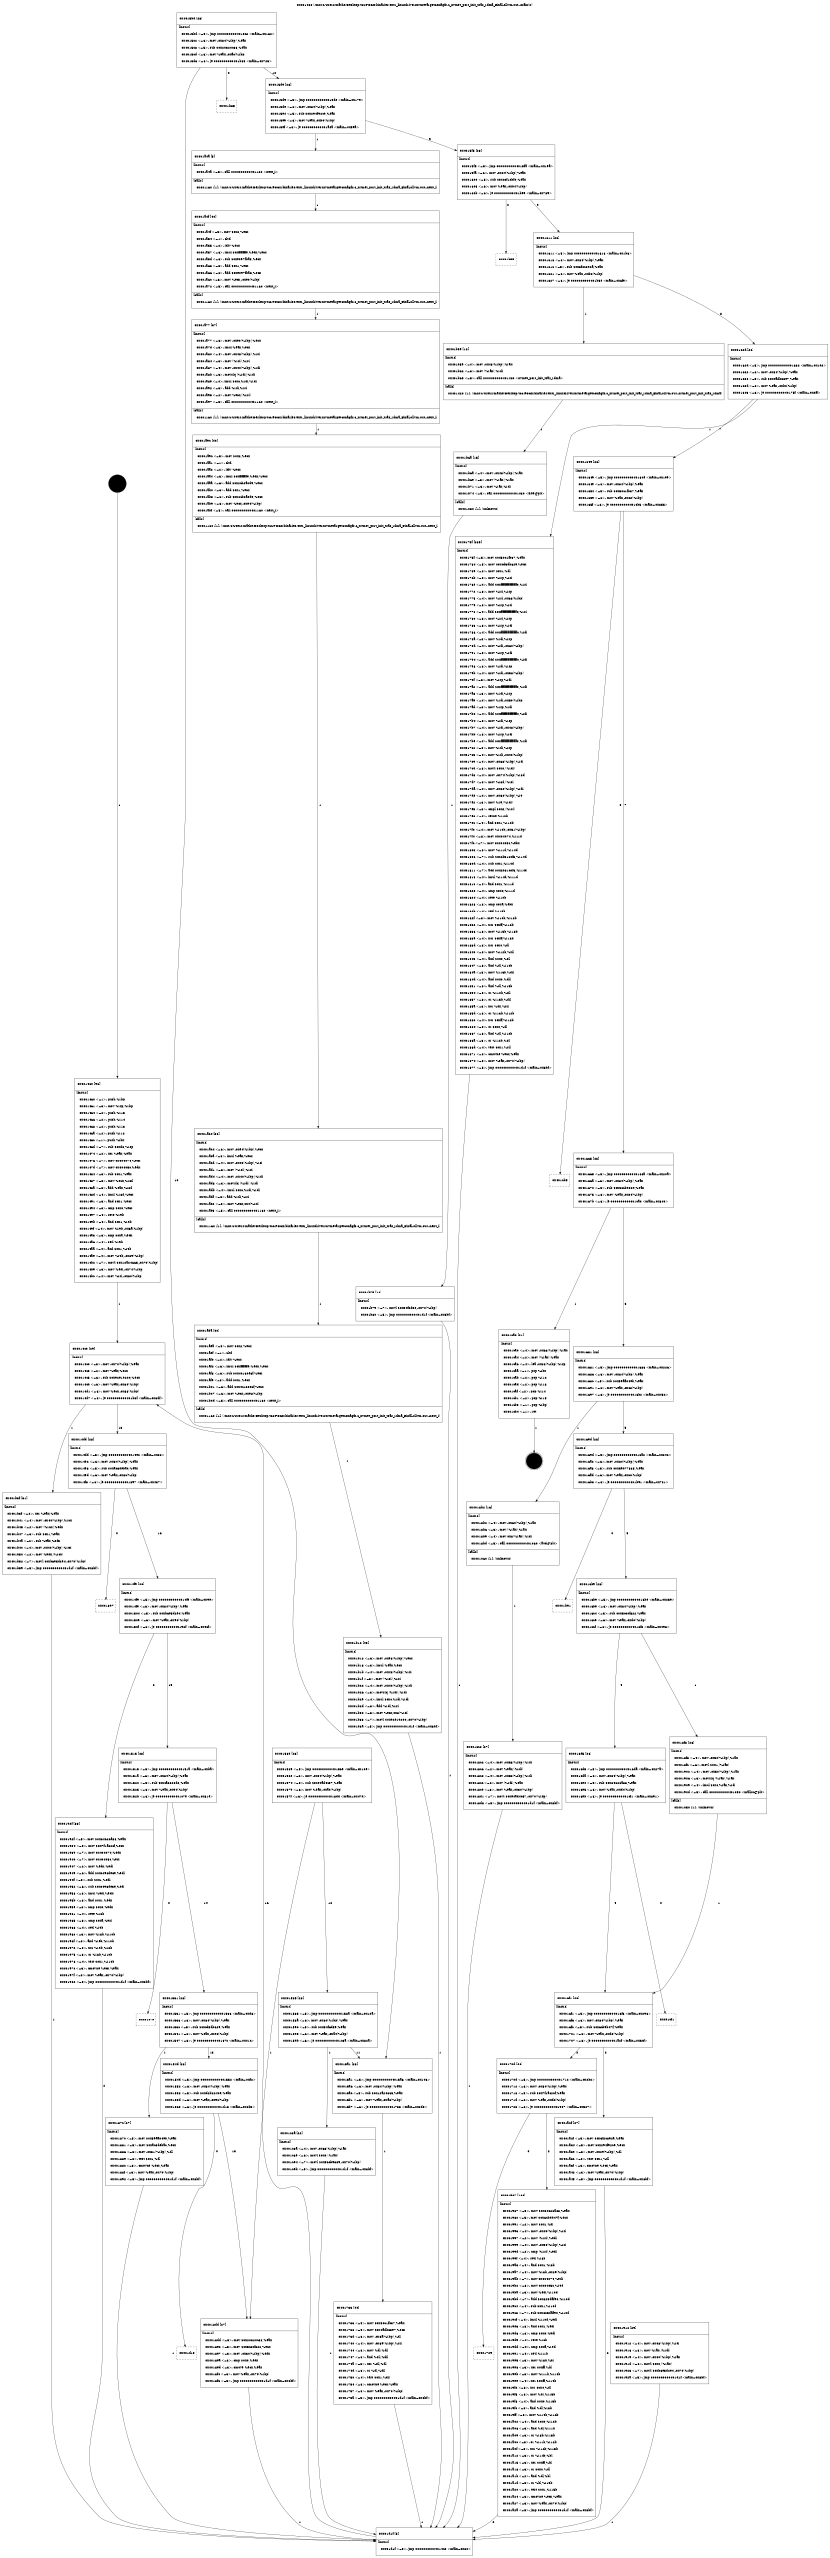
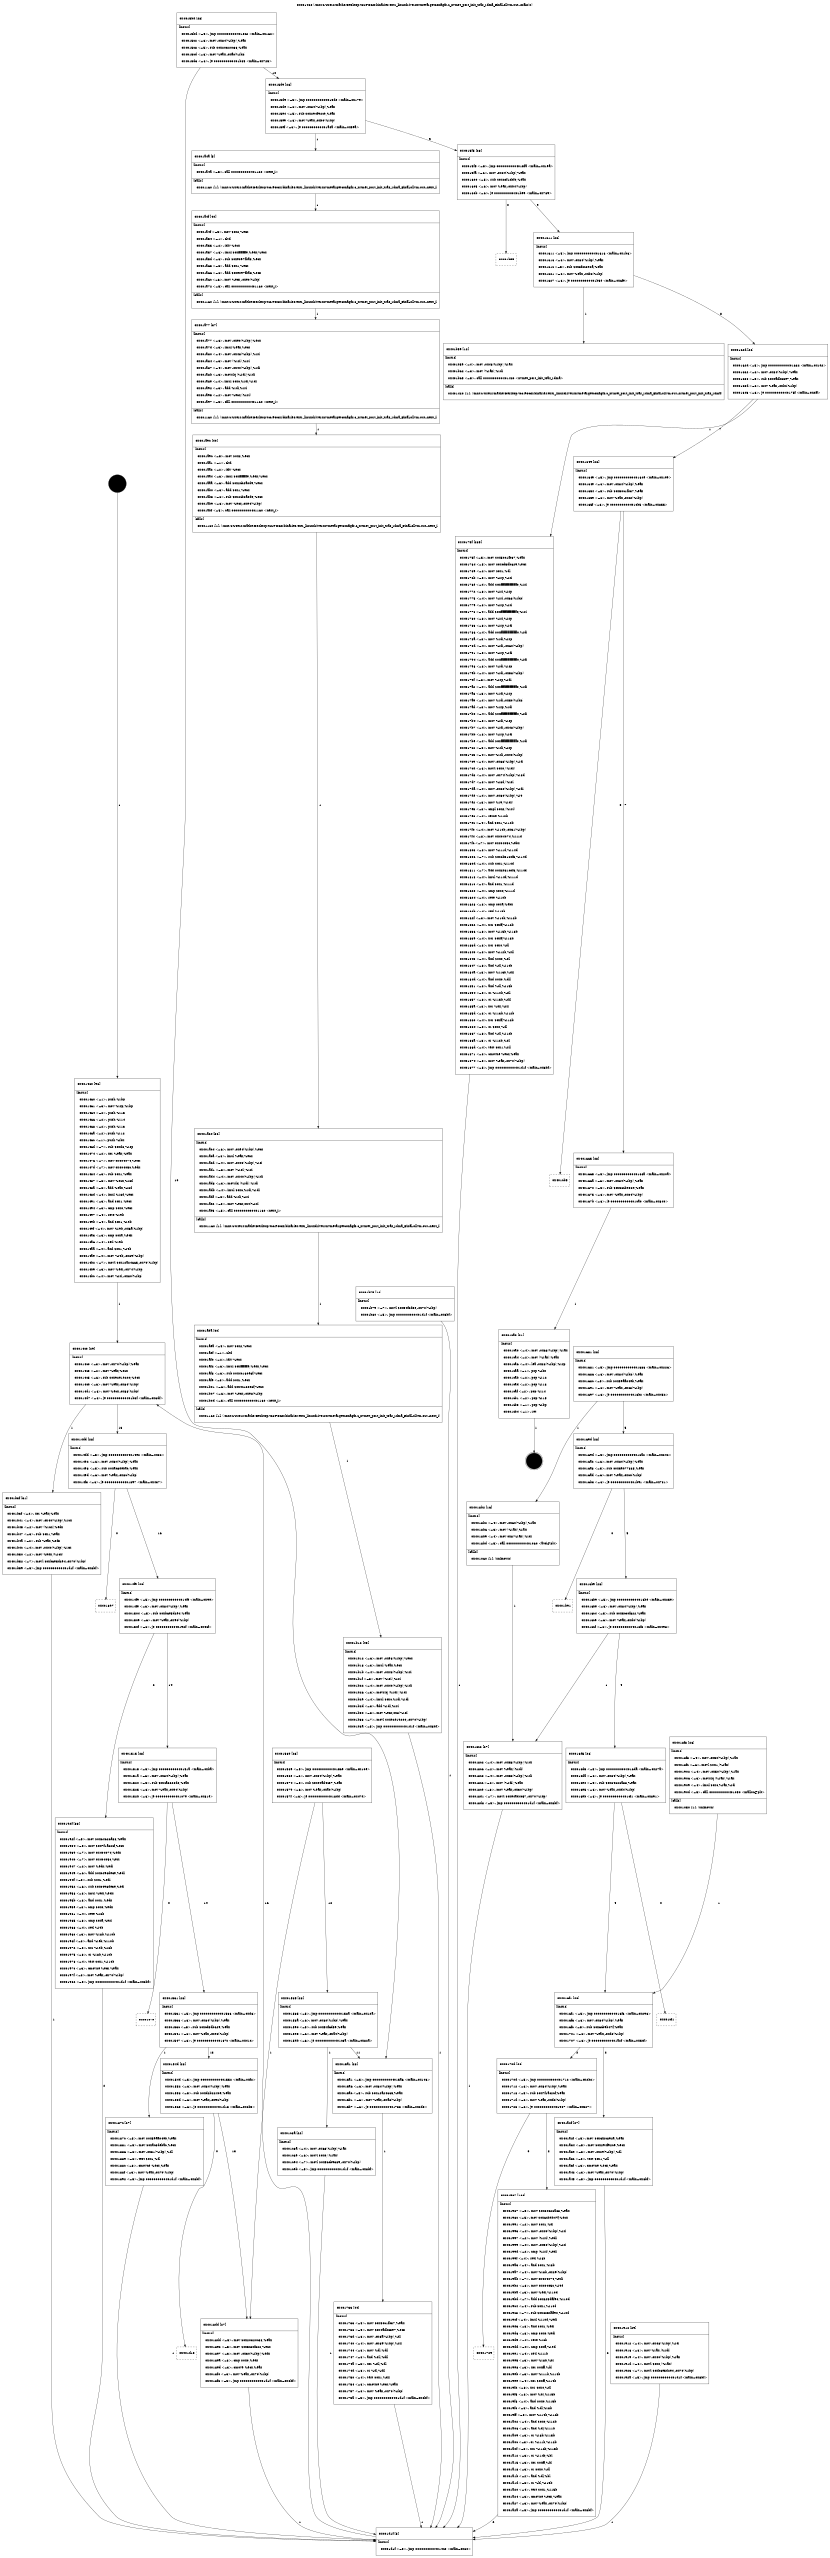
node "0x401b85": removed
node "0x401b6a [15]": removed
edge "0x401665 [28]" -> "0x401681 [28]": removed, label "6"
edge "0x4016b9 [28]" -> "0x4018f8 [26]": now "0x4016b9 [28]" -> "0x4018c2 [27]"
edge "0x4014f9 [28]" -> "0x401515 [28]": label " 15" -> " 14"
